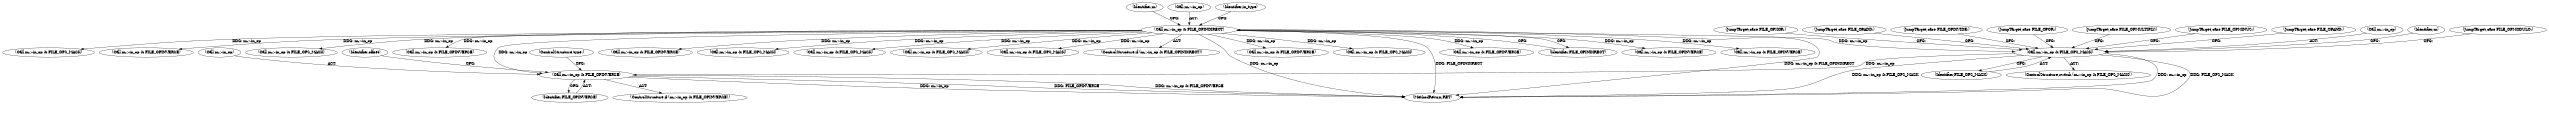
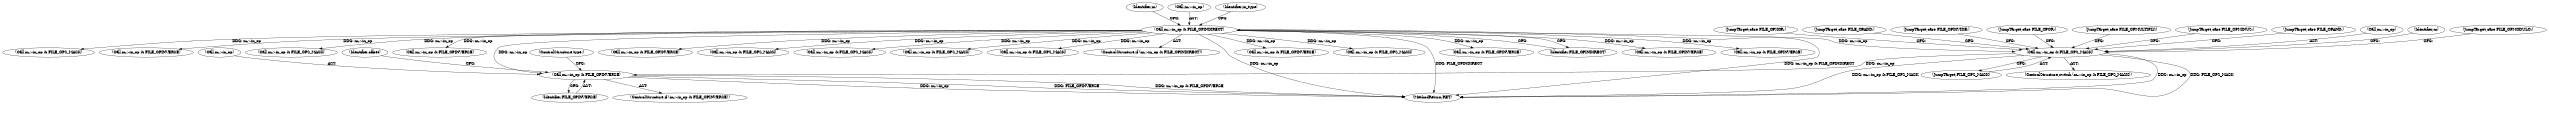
node "(Identifier,FILE_OPS_MASK)": label "(Identifier,FILE_OPS_MASK)" -> "(JumpTarget,FILE_OPS_MASK)"
